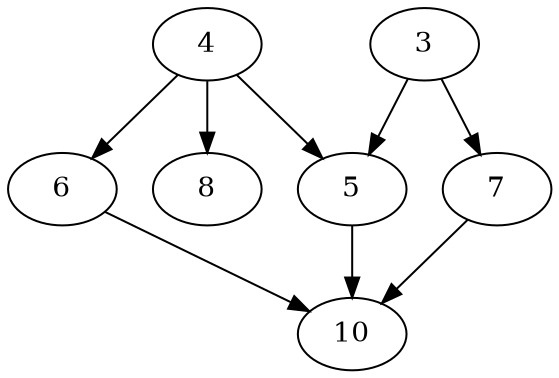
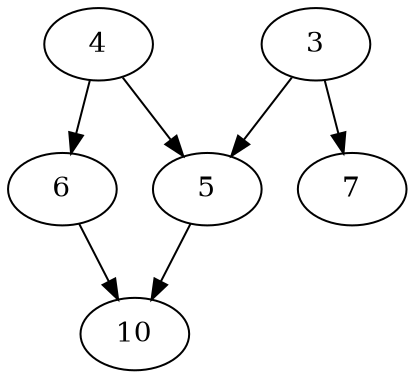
node "8": removed
edge "7" -> "10": removed
